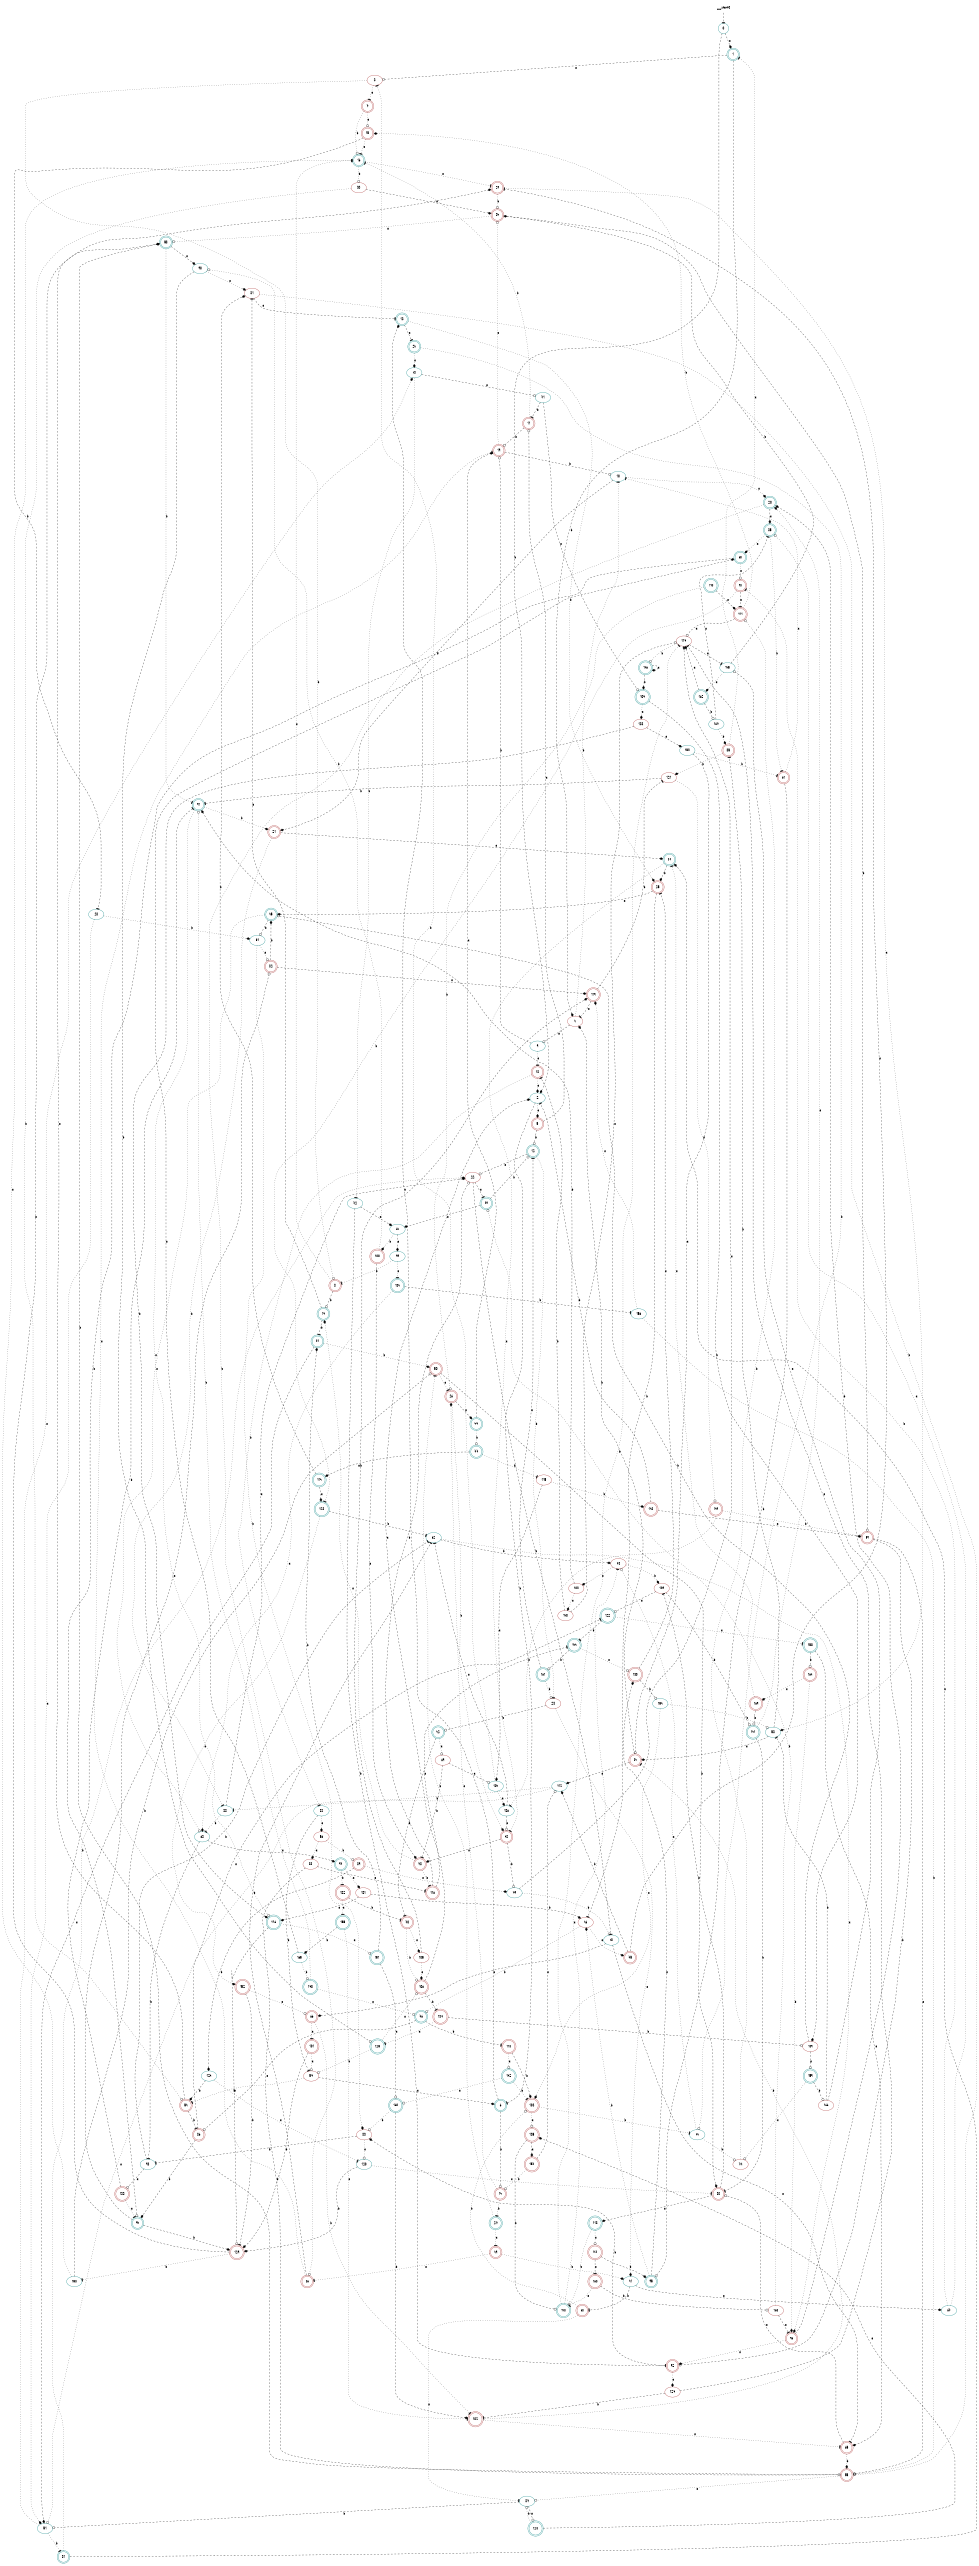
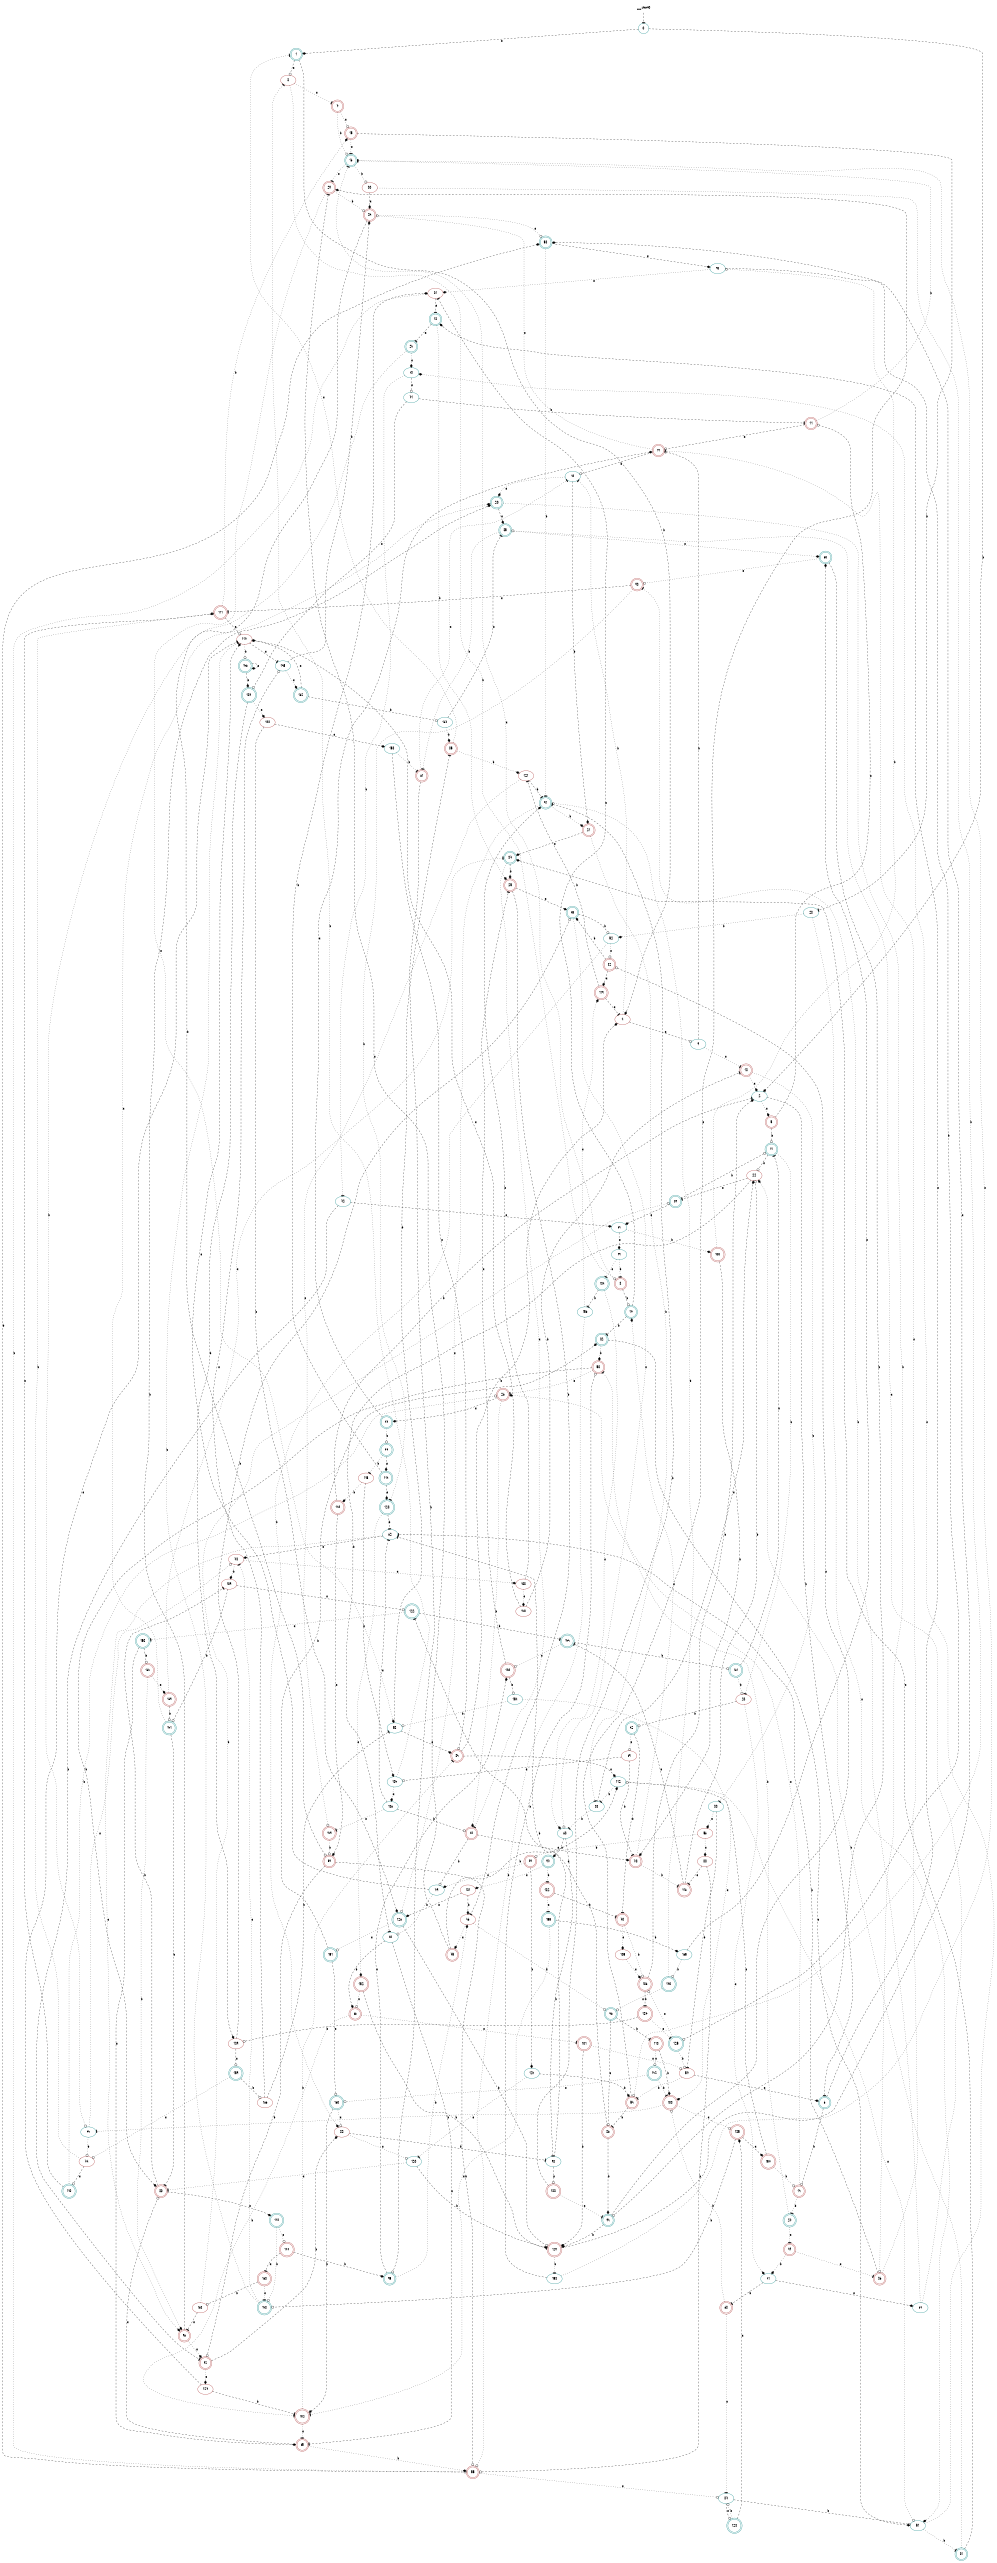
edge "105" -> "119": removed, label "b"
edge "149" -> "136": reversed
edge "160" -> "83": label "b" -> "a"
edge "74" -> "110": added, label "a"
